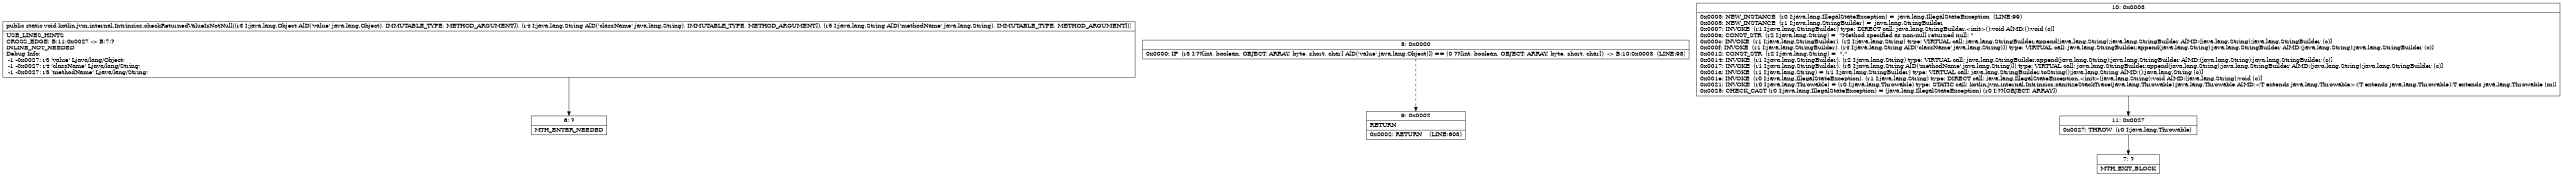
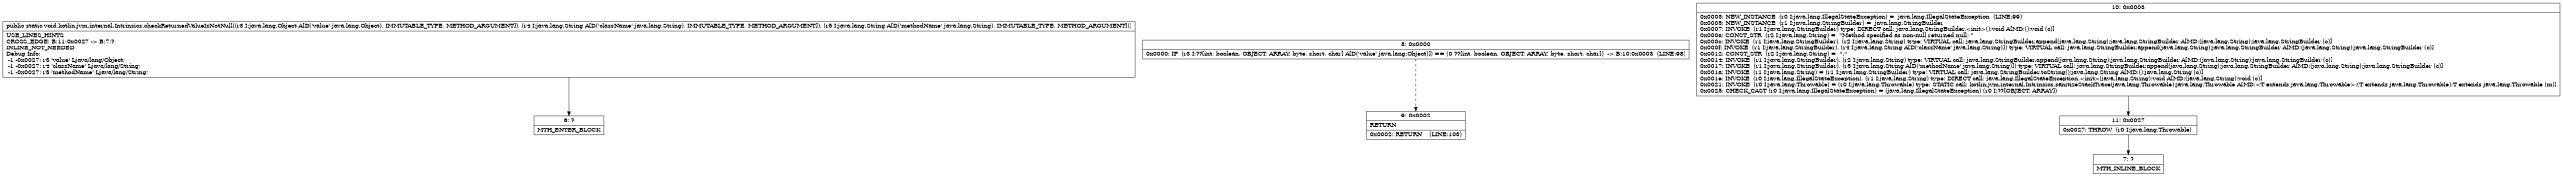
node "6: ?": text "MTH_ENTER_NEEDED" -> "MTH_ENTER_BLOCK"
node "9: 0x0002": text "0x0002: RETURN    (LINE:603)" -> "0x0002: RETURN    (LINE:103)"
node "7: ?": text "MTH_EXIT_BLOCK" -> "MTH_INLINE_BLOCK"
